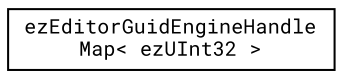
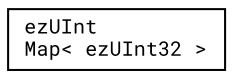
node "ezEditorGuidEngineHandle Map< ezUInt32 >": label "ezEditorGuidEngineHandle Map< ezUInt32 >" -> "ezUInt Map< ezUInt32 >"
